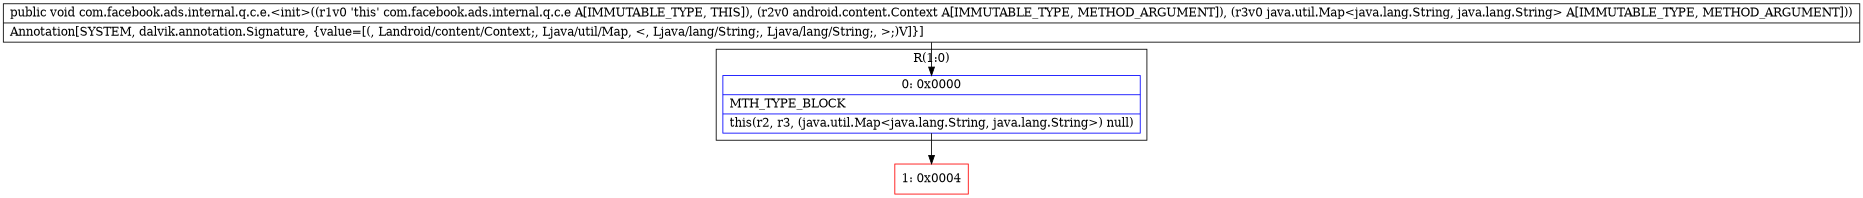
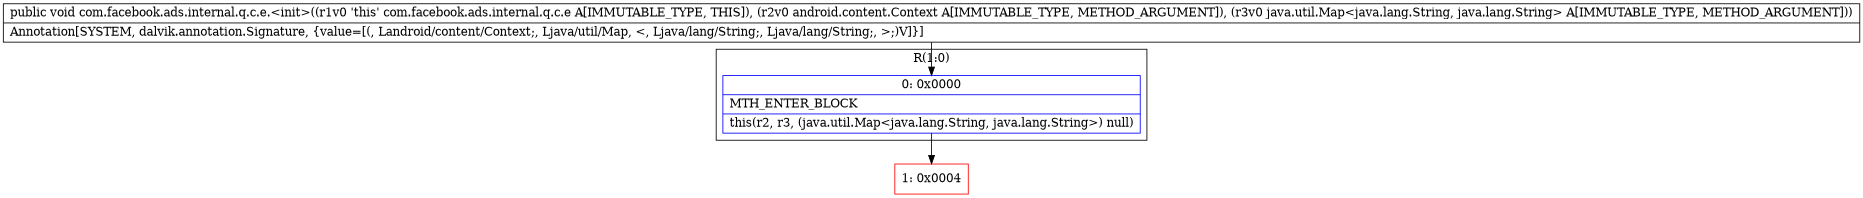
node "0: 0x0000": text "MTH_TYPE_BLOCK" -> "MTH_ENTER_BLOCK"
